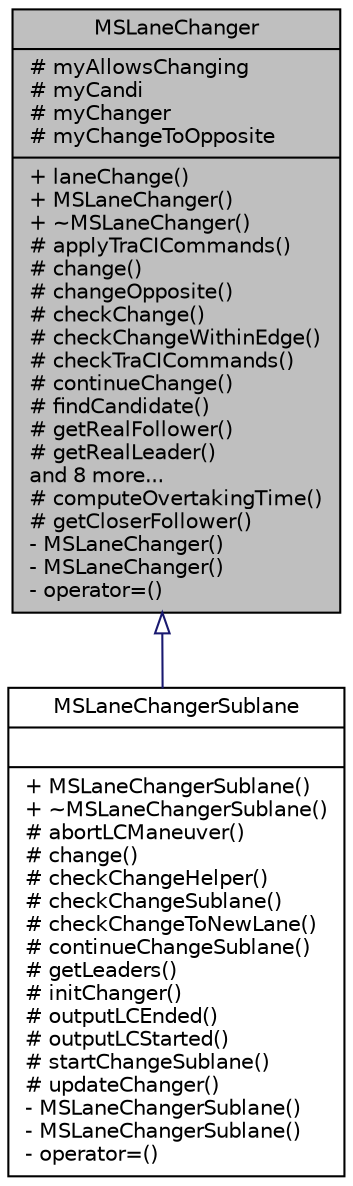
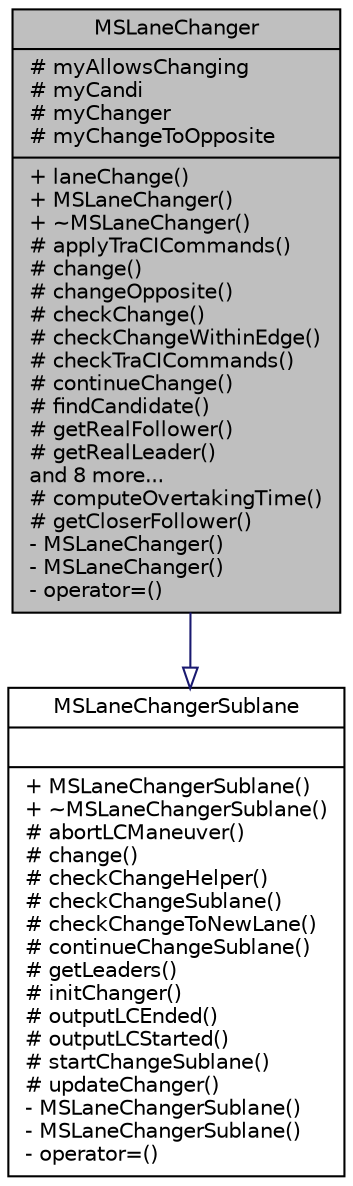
edge "MSLaneChangerSublane" -> "MSLaneChanger": reversed
